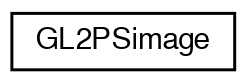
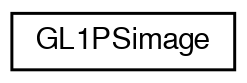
node "GL2PSimage": label "GL2PSimage" -> "GL1PSimage"
